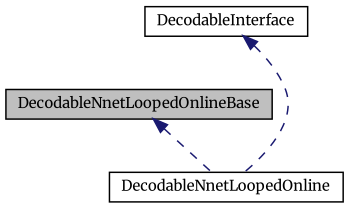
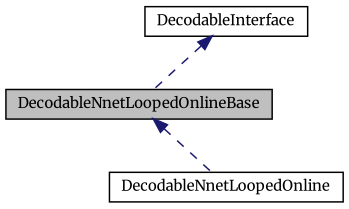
edge "DecodableNnetLoopedOnline" -> "DecodableInterface": now "DecodableNnetLoopedOnlineBase" -> "DecodableInterface"
